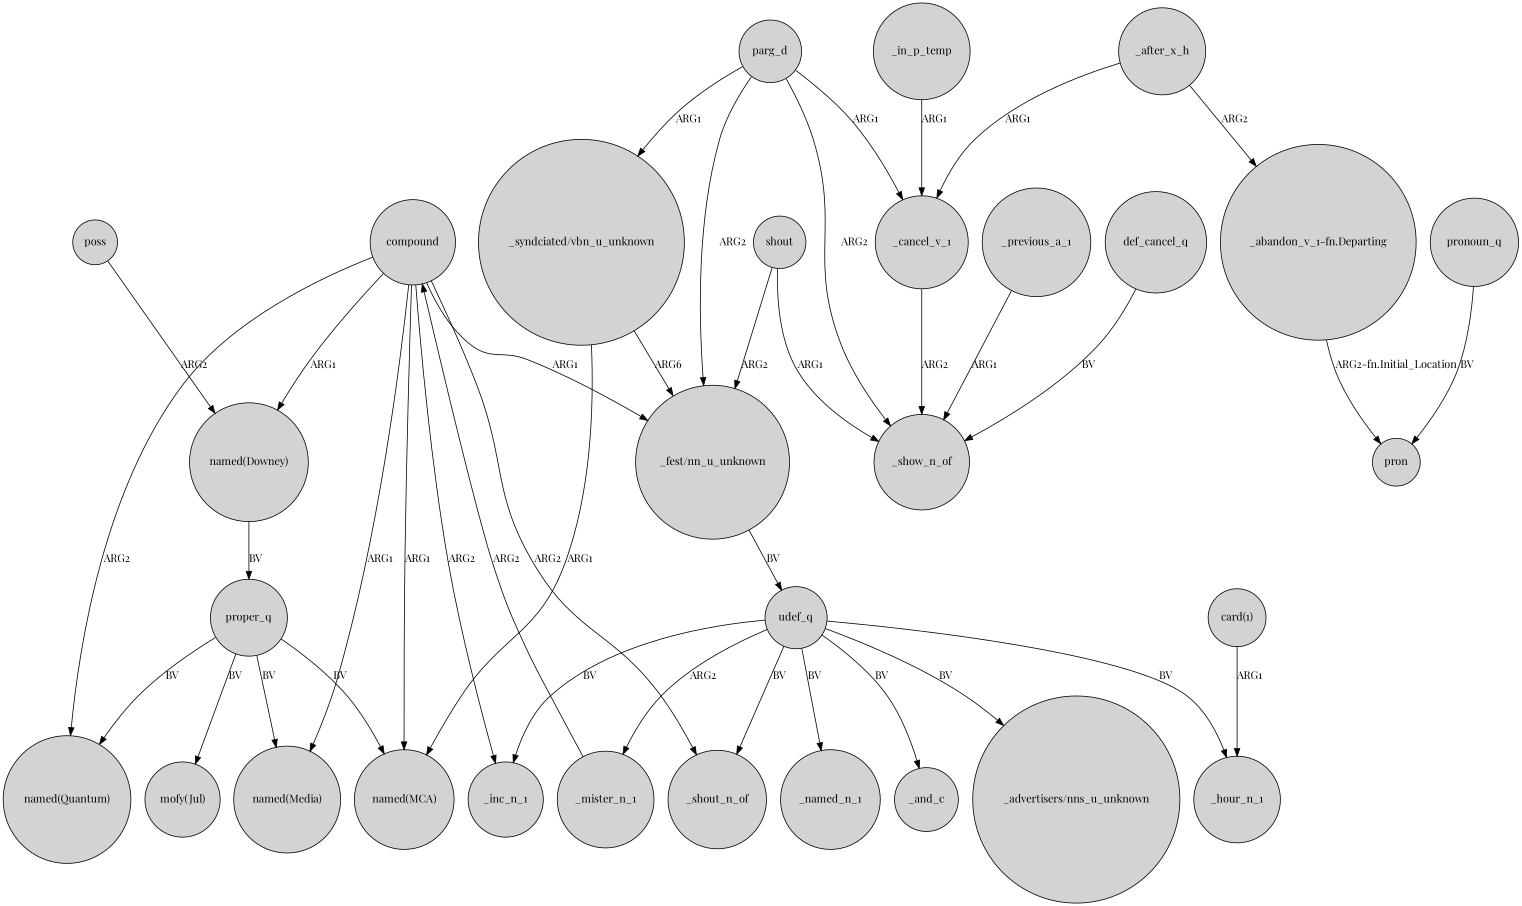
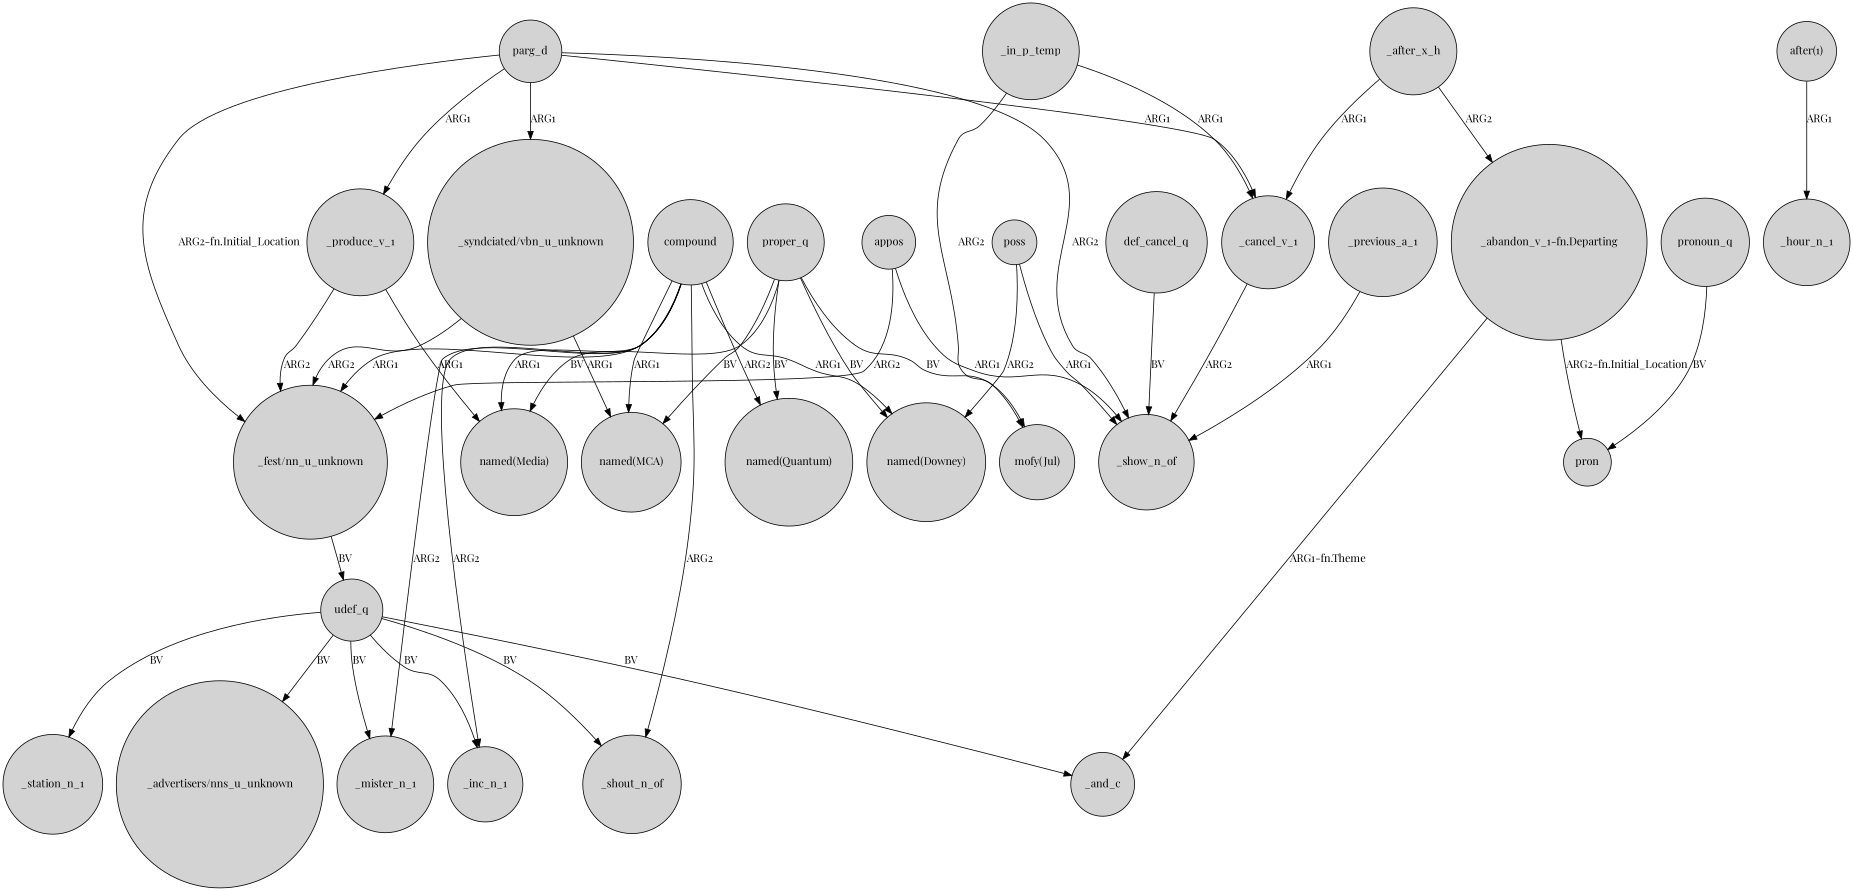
node "_produce_v_1": added
edge "parg_d" -> "_fest/nn_u_unknown": label "ARG2" -> "ARG2-fn.Initial_Location"
node "shout": label "shout" -> "appos"
edge "_in_p_temp" -> "mofy(Jul)": added, label "ARG2"
edge "poss" -> "_show_n_of": added, label "ARG1"
edge "_syndciated/vbn_u_unknown" -> "_fest/nn_u_unknown": label "ARG6" -> "ARG2"
edge "_mister_n_1" -> "compound": reversed
edge "_abandon_v_1-fn.Departing" -> "_and_c": added, label "ARG1-fn.Theme"
edge "named(Downey)" -> "proper_q": reversed
node "card(1)": label "card(1)" -> "after(1)"
edge "udef_q" -> "_hour_n_1": removed, label "BV"
edge "udef_q" -> "_mister_n_1": label "ARG2" -> "BV"
node "_named_n_1": label "_named_n_1" -> "_station_n_1"
